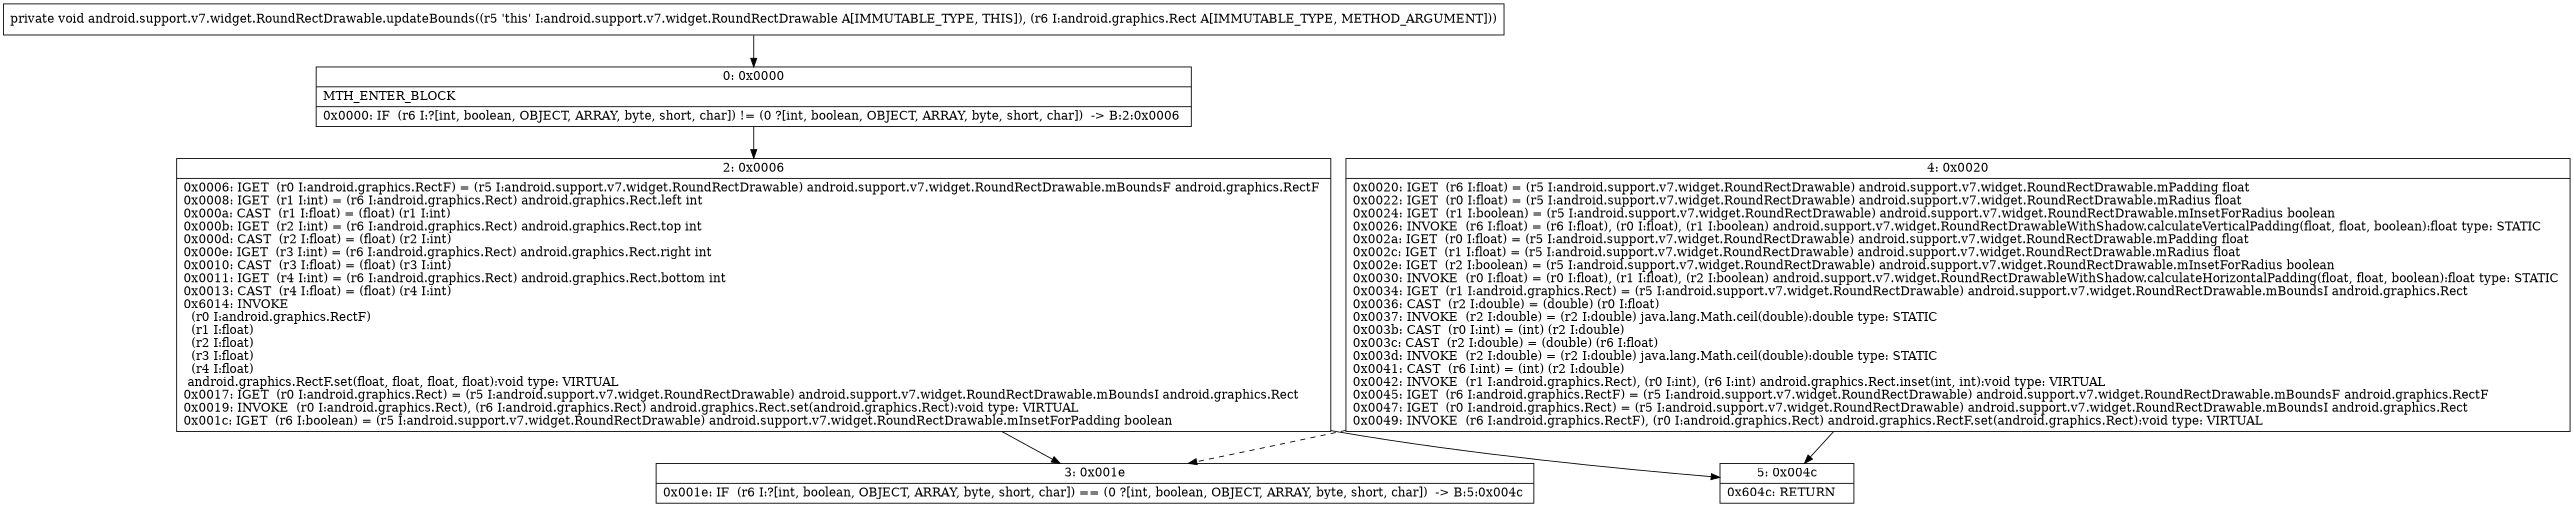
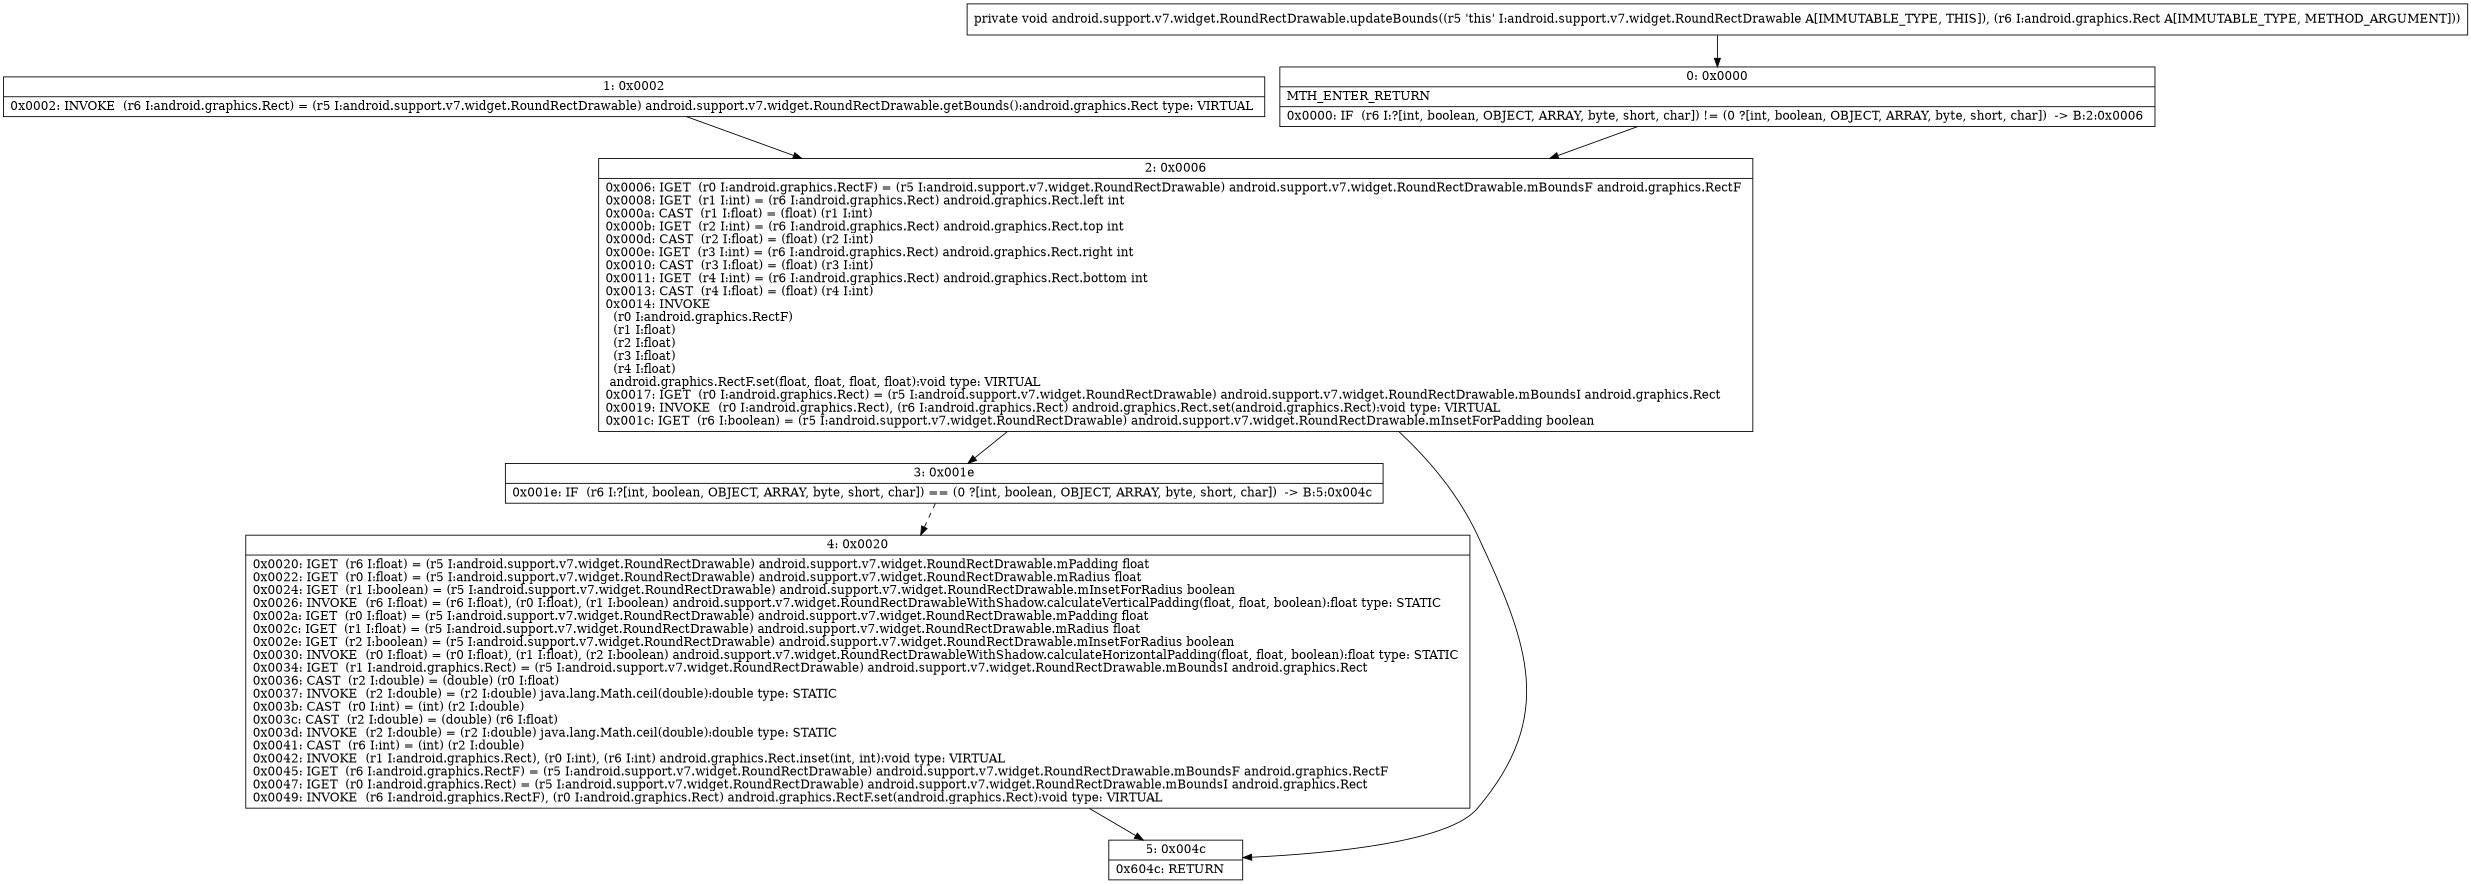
node "0: 0x0000": text "MTH_ENTER_BLOCK" -> "MTH_ENTER_RETURN"
node "1: 0x0002": added
node "2: 0x0006": text "0x6014: INVOKE" -> "0x0014: INVOKE"
edge "4: 0x0020" -> "3: 0x001e": reversed
